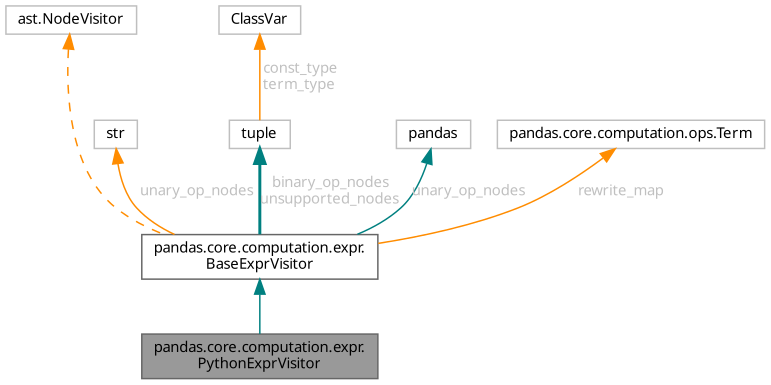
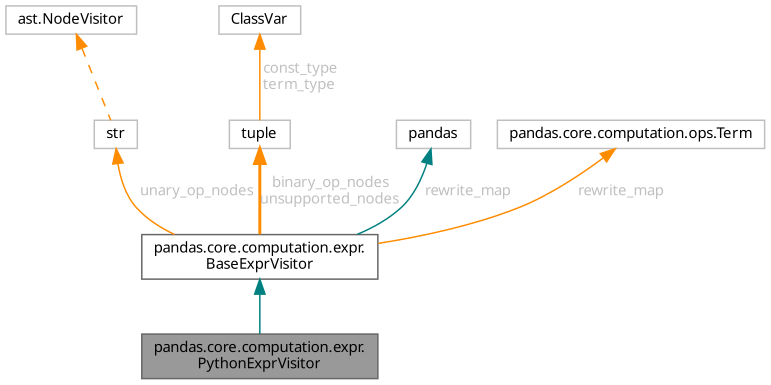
edge "pandas.core.computation.expr. BaseExprVisitor" -> "ast.NodeVisitor": now "str" -> "ast.NodeVisitor"
edge "pandas.core.computation.expr. BaseExprVisitor" -> "pandas": label " unary_op_nodes" -> " rewrite_map"
edge "pandas.core.computation.expr. BaseExprVisitor" -> "tuple": color teal -> darkorange
